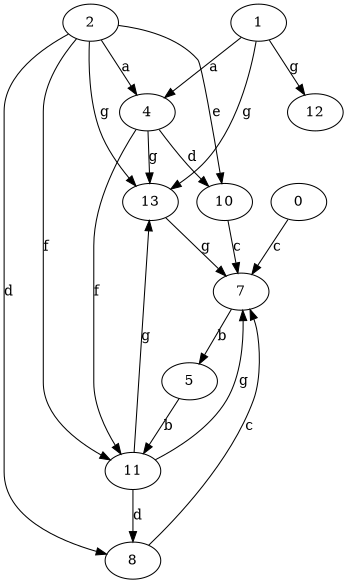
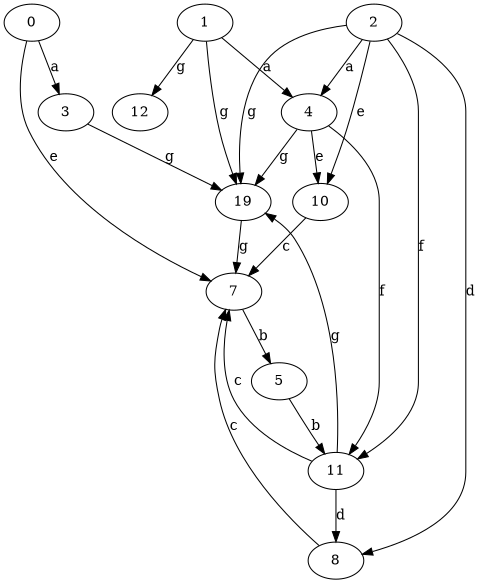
node "3": added
edge "4" -> "10": label "d" -> "e"
node "13": label "13" -> "19"
edge "0" -> "7": label "c" -> "e"
edge "11" -> "7": label "g" -> "c"
